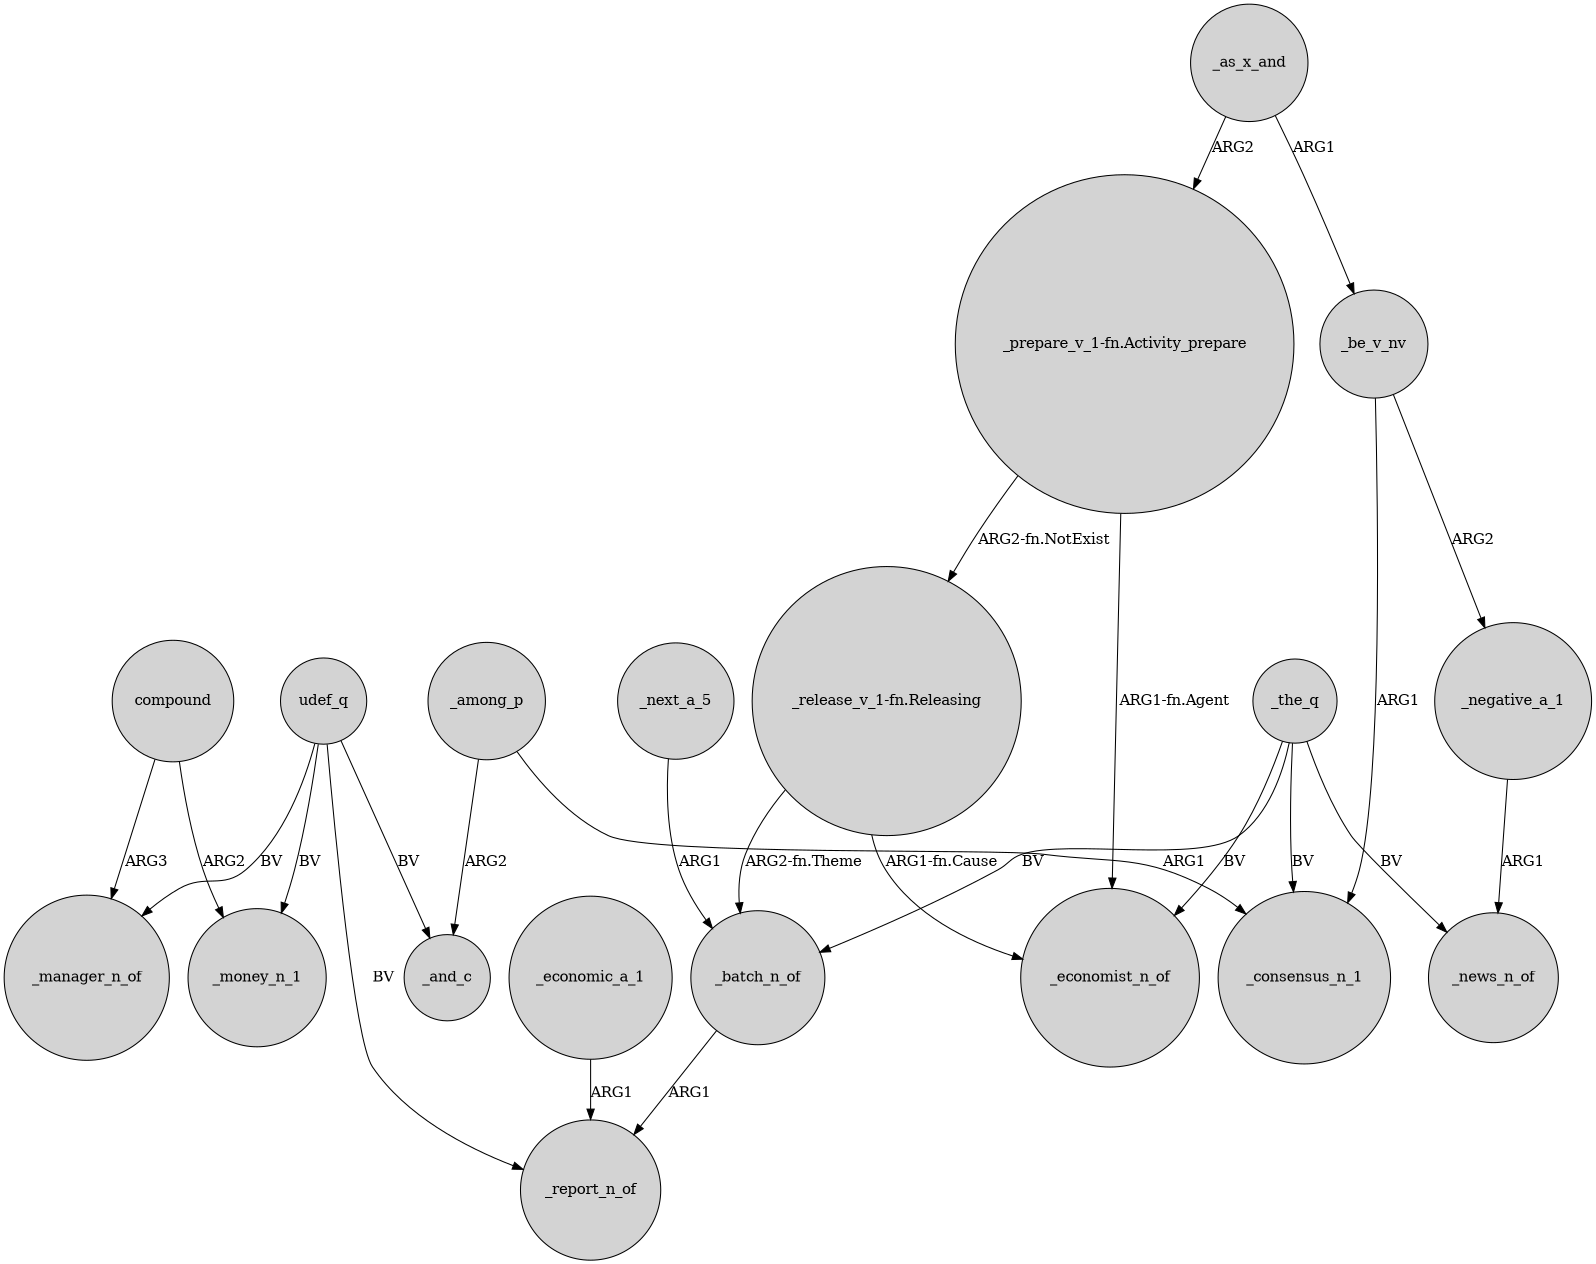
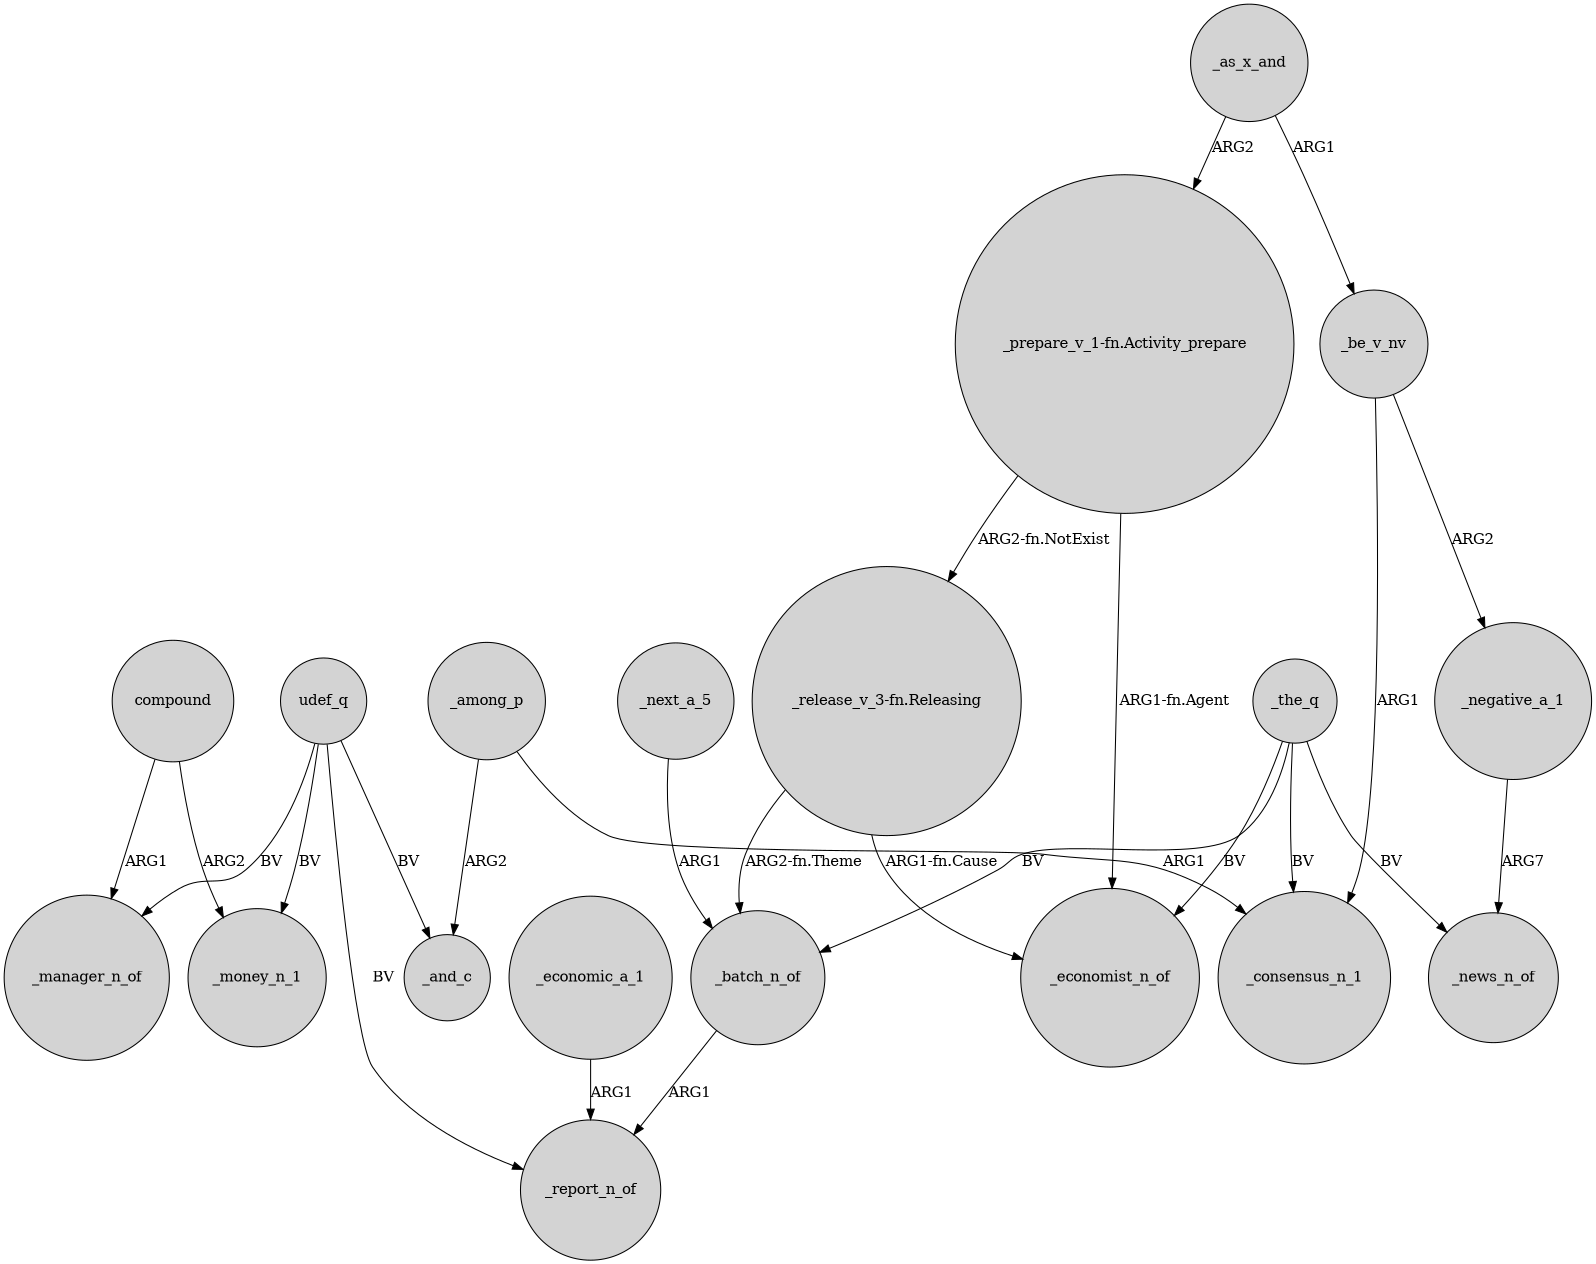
node "_release_v_1-fn.Releasing": label "_release_v_1-fn.Releasing" -> "_release_v_3-fn.Releasing"
edge "compound" -> "_manager_n_of": label "ARG3" -> "ARG1"
edge "_negative_a_1" -> "_news_n_of": label "ARG1" -> "ARG7"
